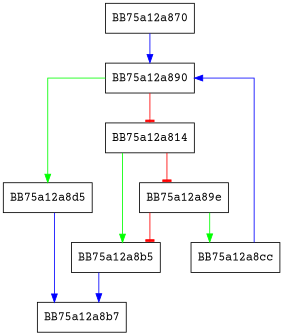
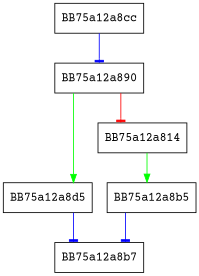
node "BB75a12a870": removed
edge "BB75a12a8cc" -> "BB75a12a890": arrowhead normal -> tee
node "BB75a12a89e": removed
edge "BB75a12a8d5" -> "BB75a12a8b7": arrowhead normal -> tee
edge "BB75a12a8b5" -> "BB75a12a8b7": arrowhead normal -> tee
